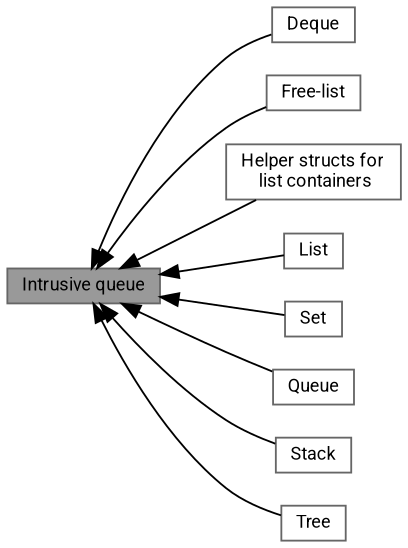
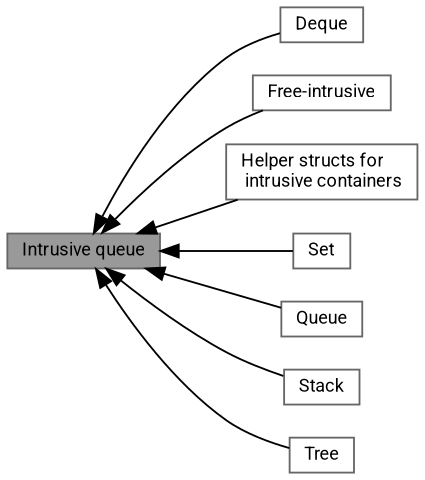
node "Free-list": label "Free-list" -> "Free-intrusive"
node "Helper structs for list containers": label "Helper structs for list containers" -> "Helper structs for intrusive containers"
node "List": removed
